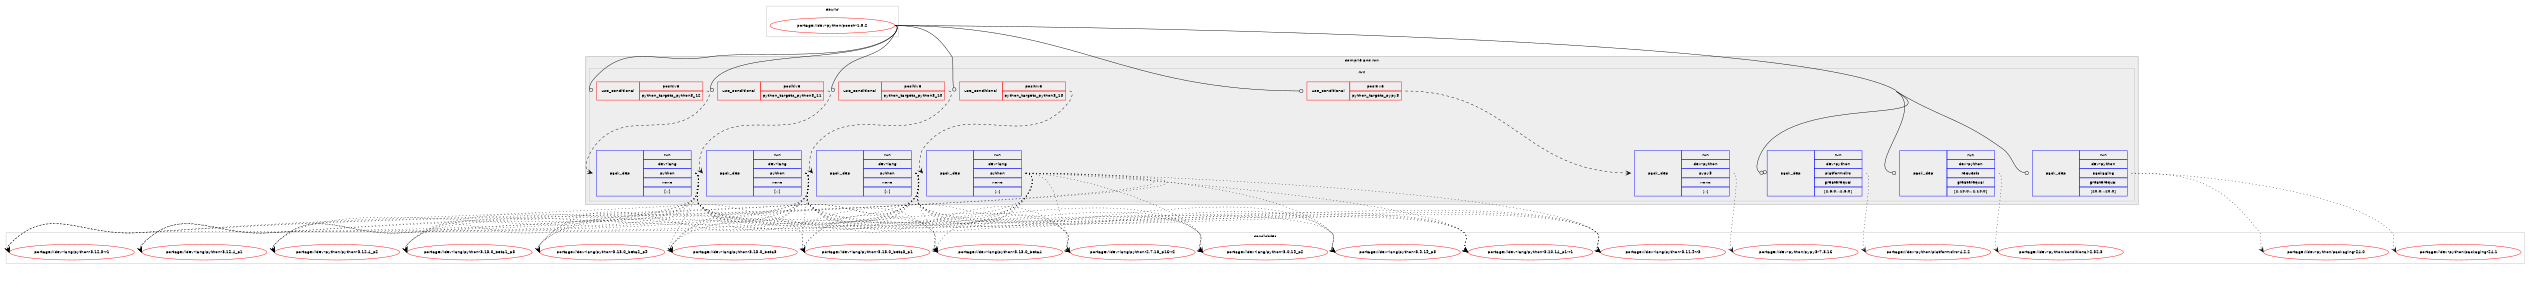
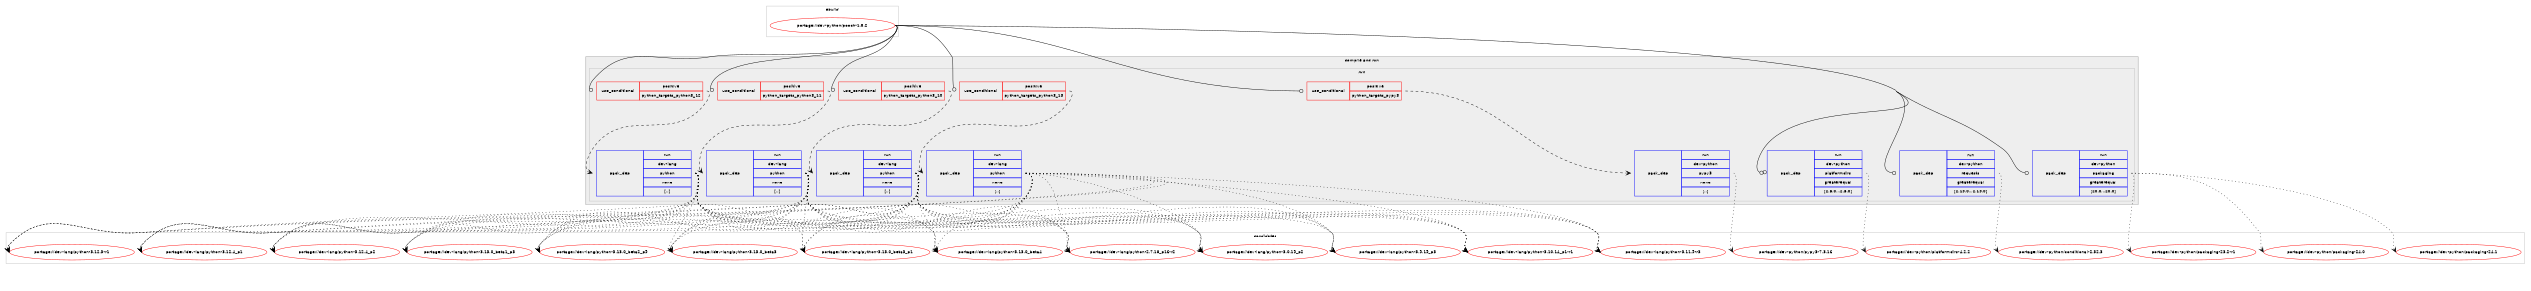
node "portage://dev-python/python-3.12.4_p2": label "portage://dev-python/python-3.12.4_p2" -> "portage://dev-lang/python-3.12.4_p2"
node "portage://dev-python/packaging-23.2-r1": added
